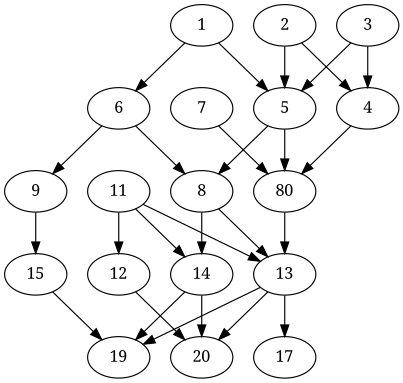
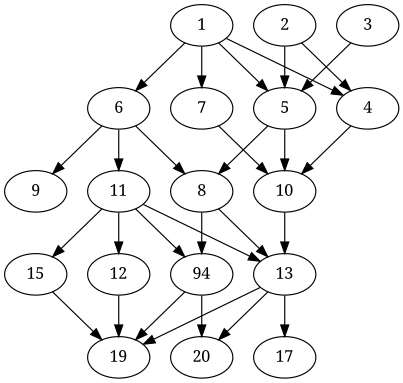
edge "1" -> "7": added
edge "3" -> "4": now "1" -> "4"
edge "6" -> "11": added
node "80": label "80" -> "10"
edge "9" -> "15": now "11" -> "15"
node "14": label "14" -> "94"
edge "12" -> "20": now "12" -> "19"
